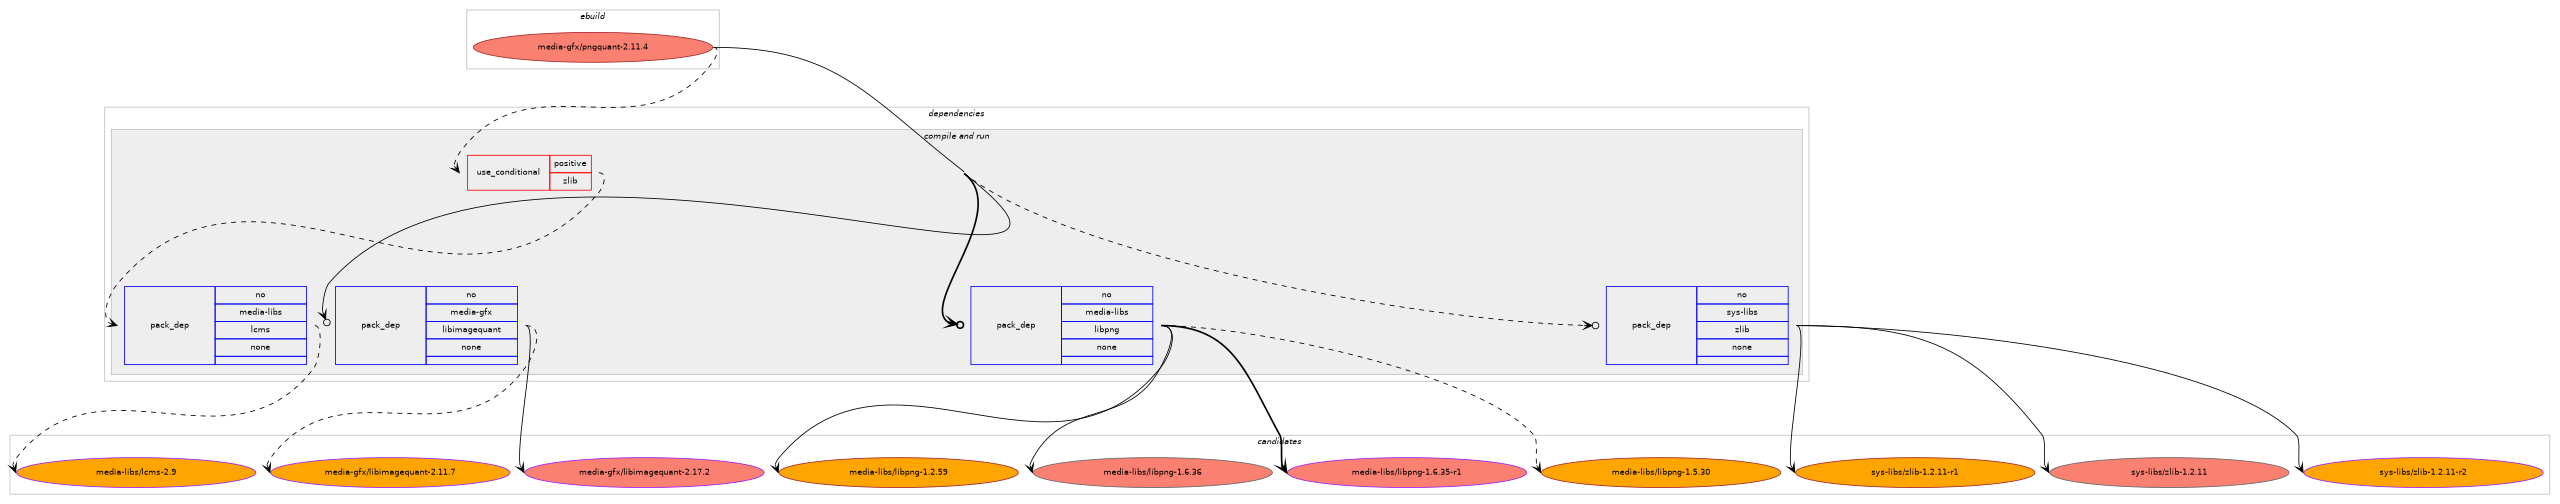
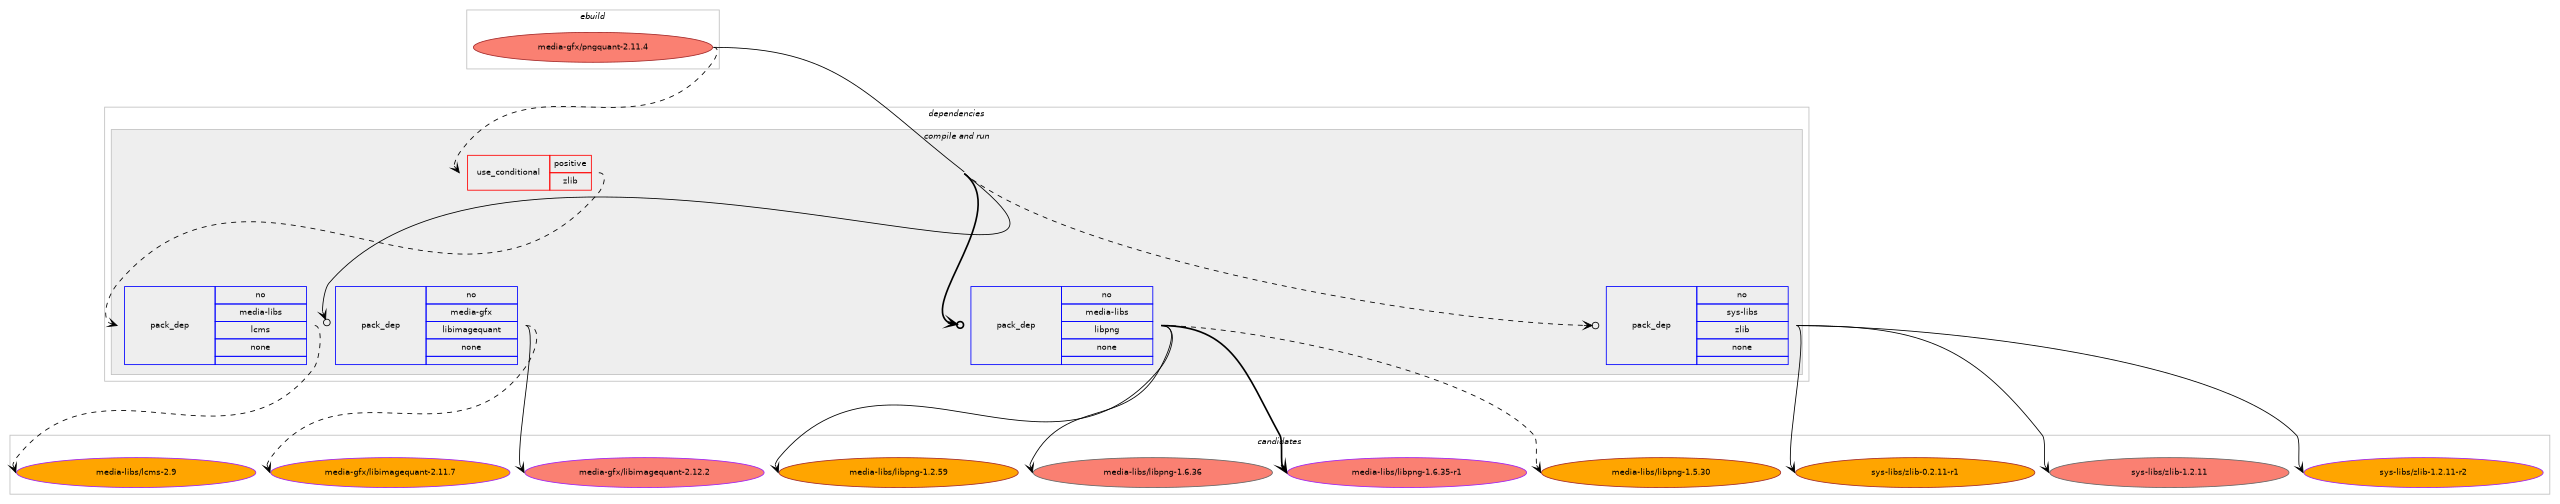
node "media-gfx/libimagequant-2.17.2": label "media-gfx/libimagequant-2.17.2" -> "media-gfx/libimagequant-2.12.2"
node "sys-libs/zlib-1.2.11-r1": label "sys-libs/zlib-1.2.11-r1" -> "sys-libs/zlib-0.2.11-r1"
